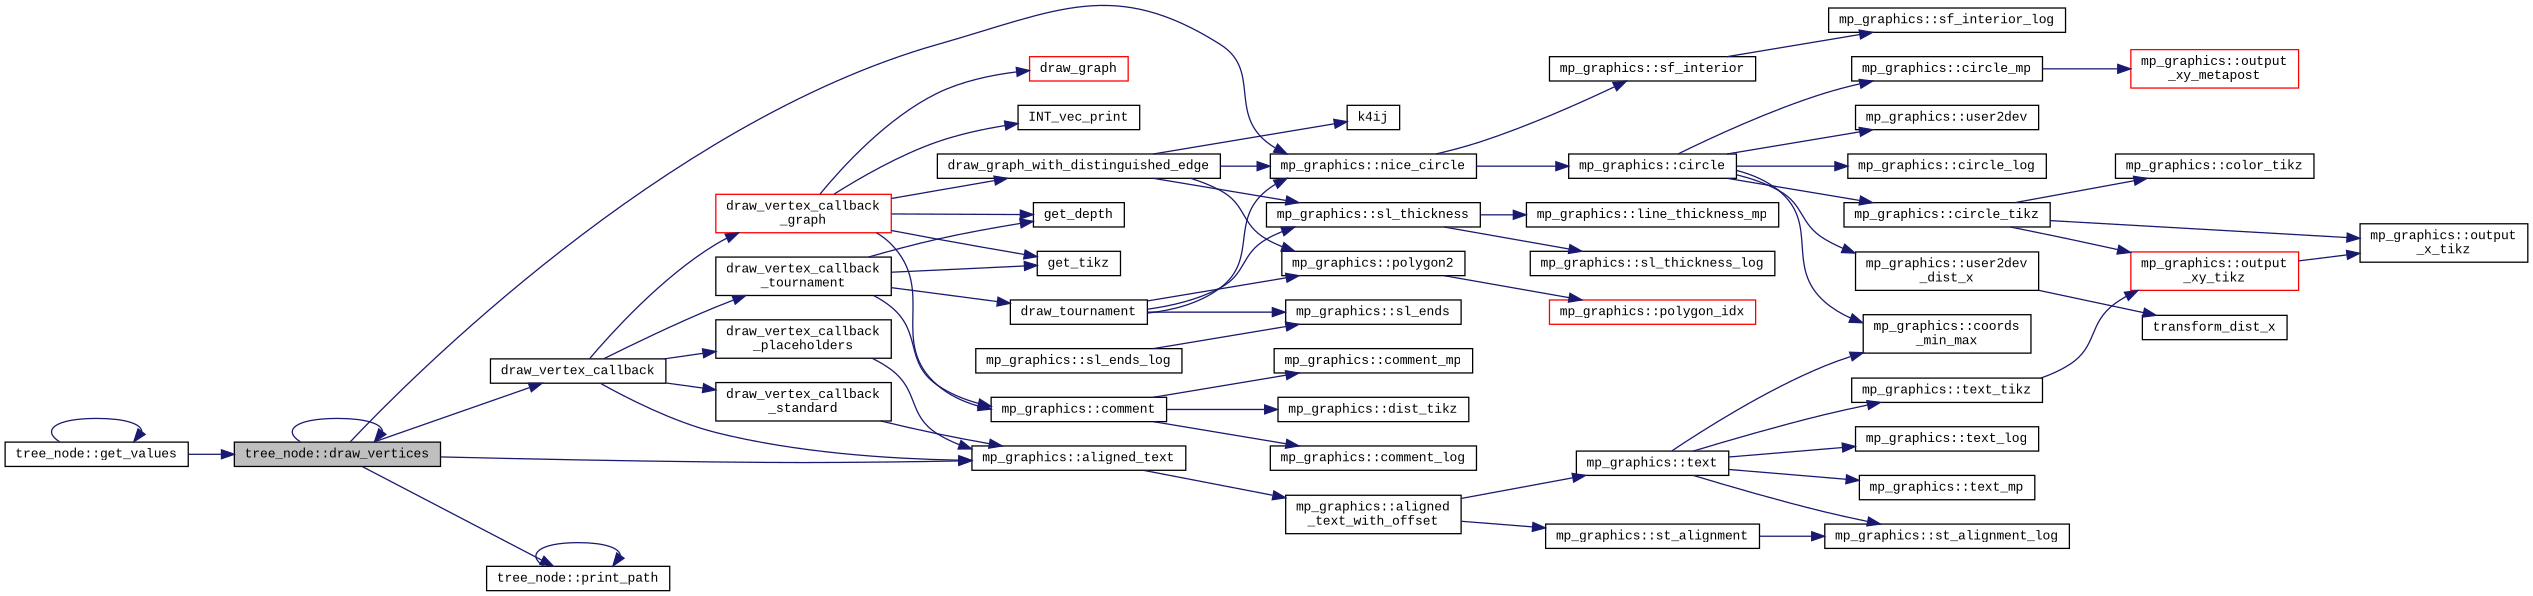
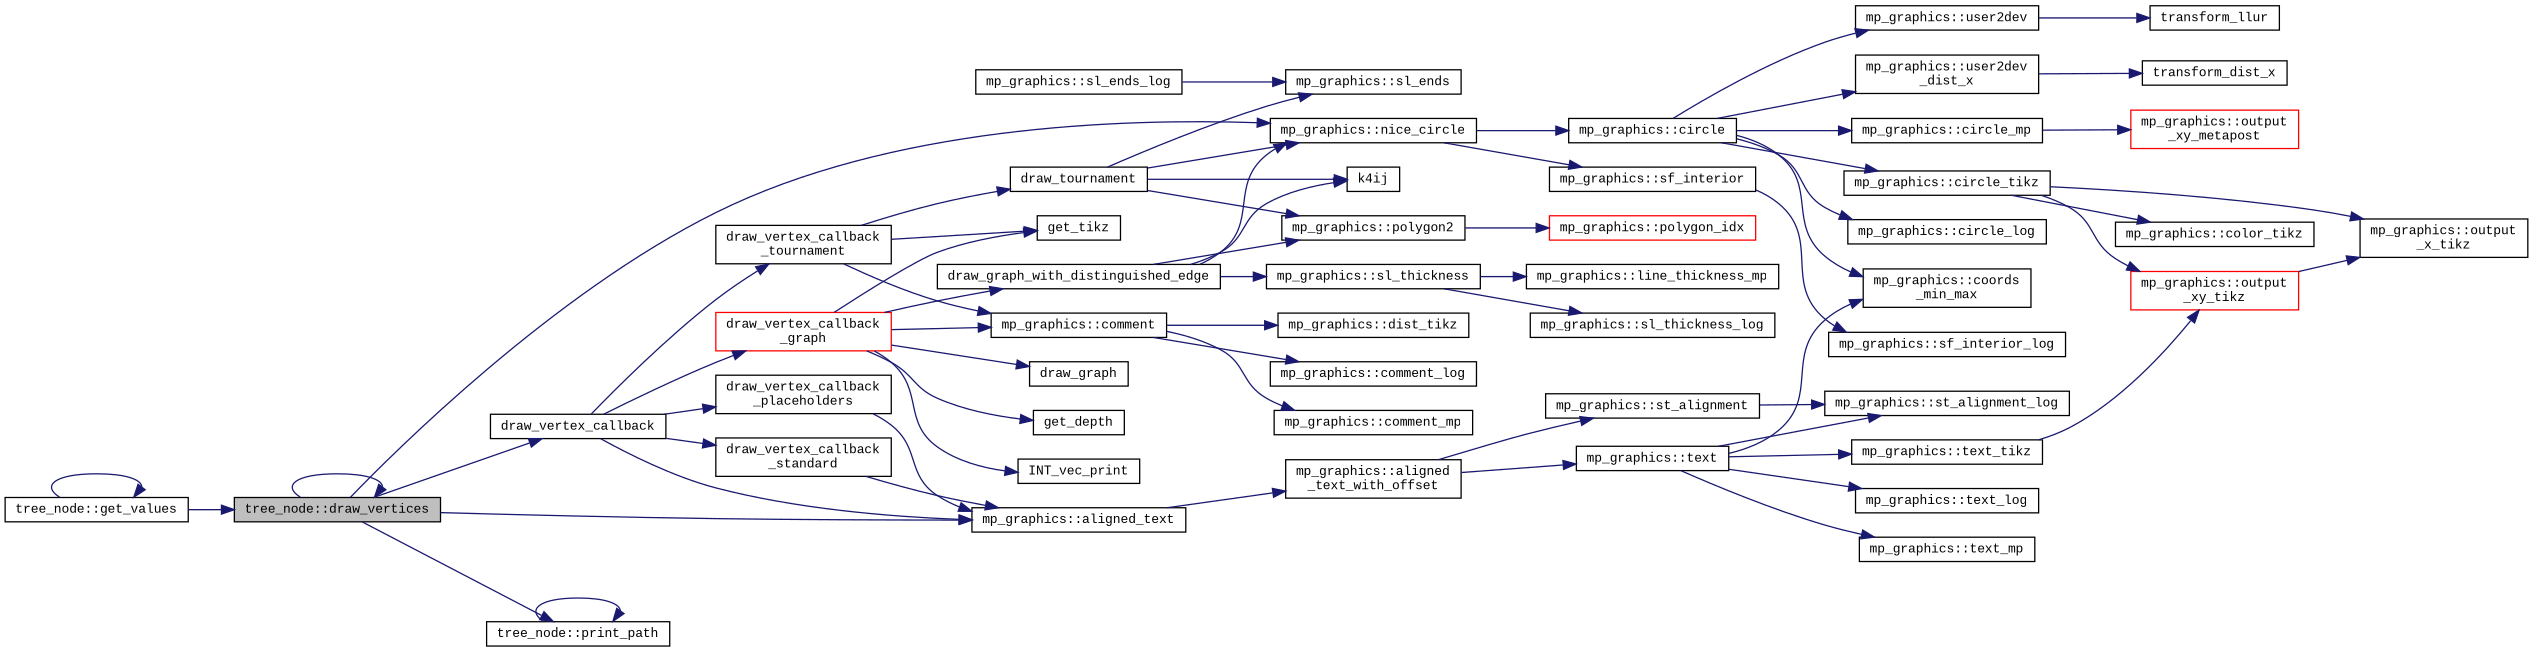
node "transform_llur": added
node "draw_graph": color red -> black
edge "draw_vertex_callback _tournament" -> "get_depth": removed
edge "draw_tournament" -> "mp_graphics::sl_thickness": now "draw_tournament" -> "k4ij"
